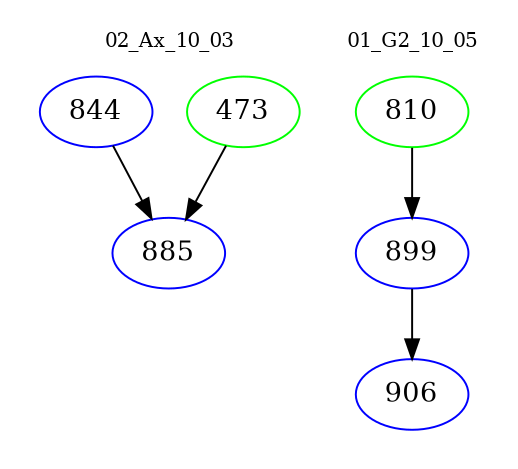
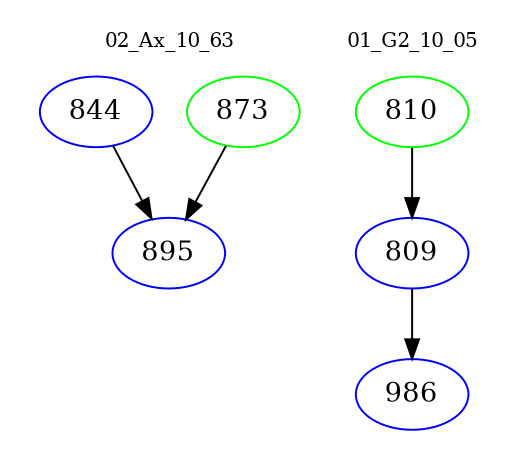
cluster "02_Ax_10_03": label "02_Ax_10_03" -> "02_Ax_10_63"
node "473": label "473" -> "873"
node "885": label "885" -> "895"
node "899": label "899" -> "809"
node "906": label "906" -> "986"
